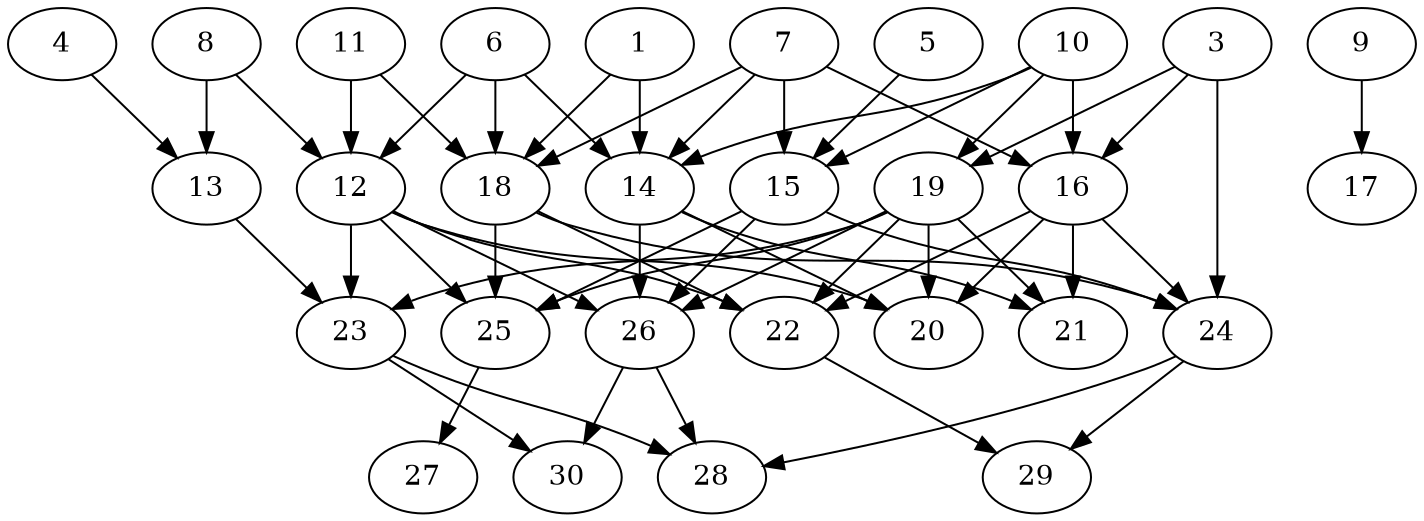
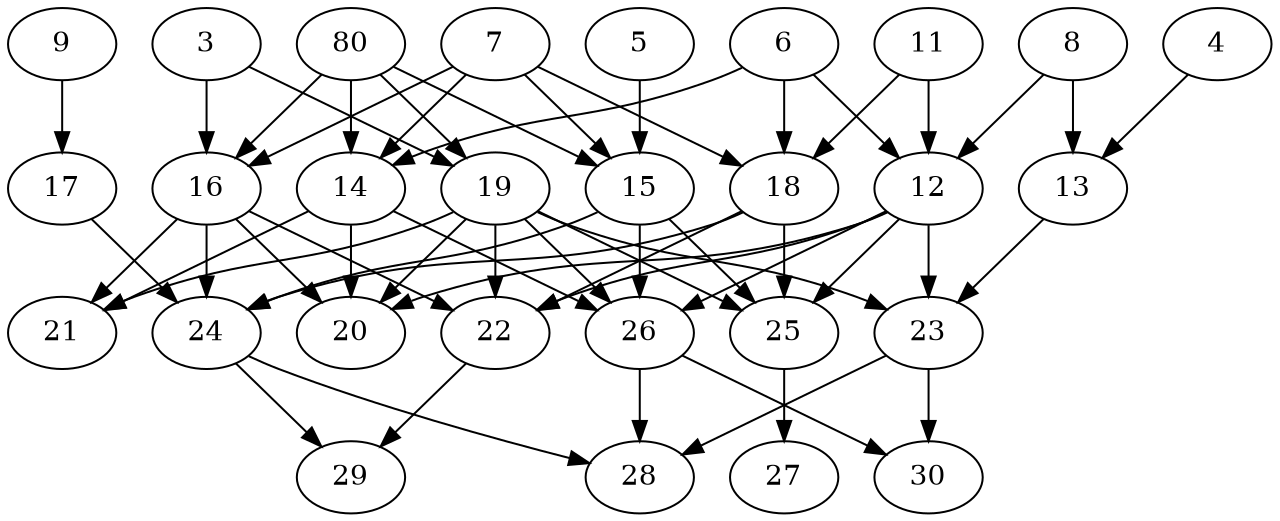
node "1": removed
node "10": label "10" -> "80"
edge "3" -> "24": now "17" -> "24"
